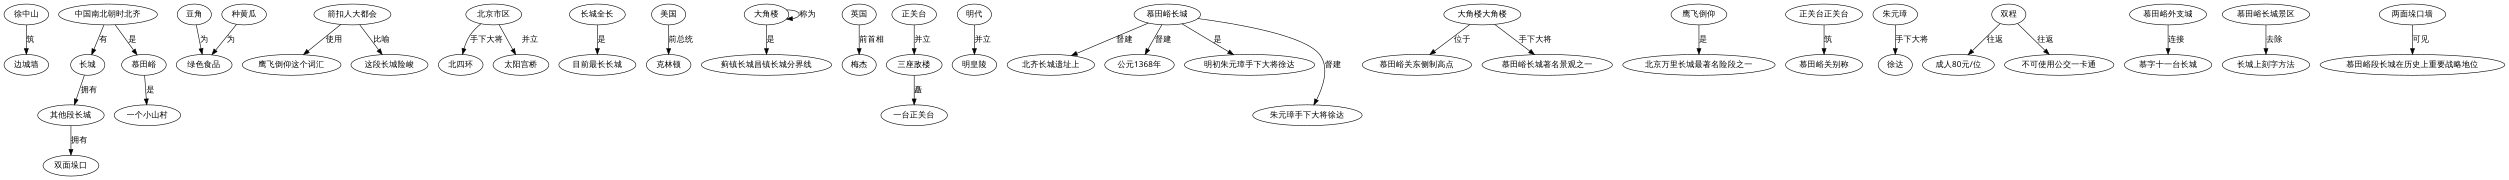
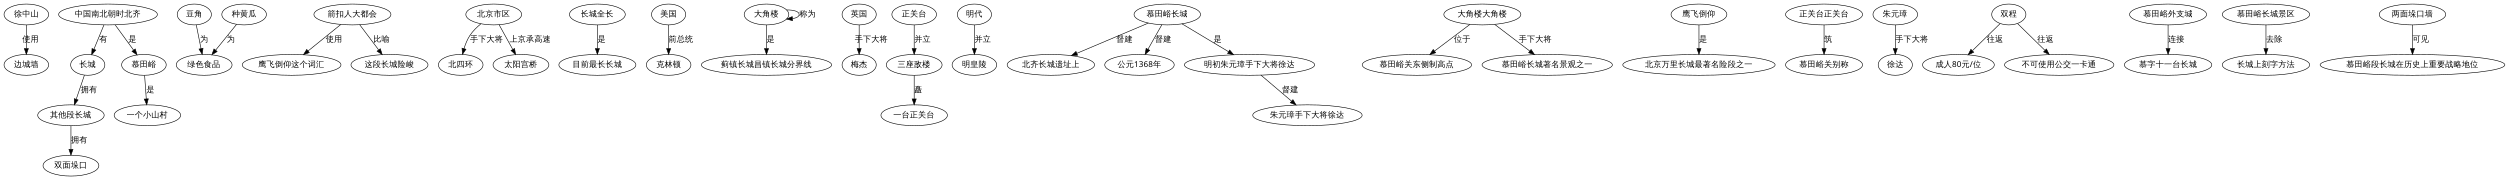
edge "慕田峪长城" -> "朱元璋手下大将徐达": now "明初朱元璋手下大将徐达" -> "朱元璋手下大将徐达"
edge "徐中山" -> "边城墙": label "筑" -> "使用"
edge "北京市区" -> "太阳宫桥": label "并立" -> "上京承高速"
edge "英国" -> "梅杰": label "前首相" -> "手下大将"
